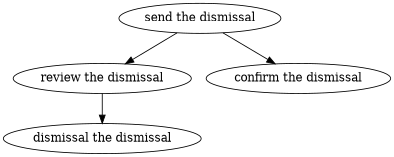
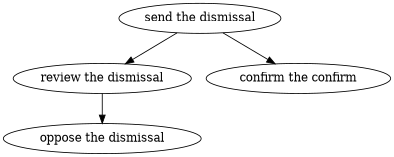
node "confirm the dismissal": label "confirm the dismissal" -> "confirm the confirm"
node "dismissal the dismissal": label "dismissal the dismissal" -> "oppose the dismissal"
